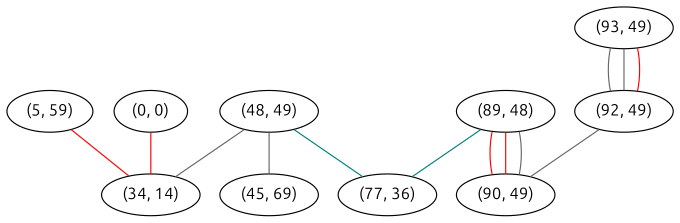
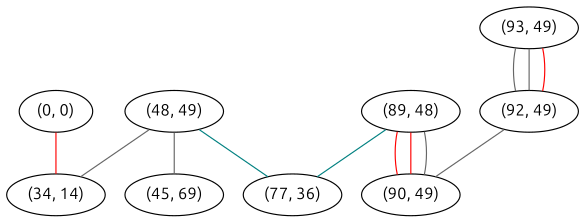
node "(5, 59)": removed
